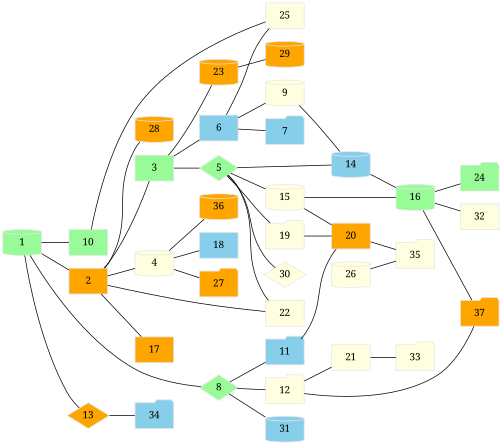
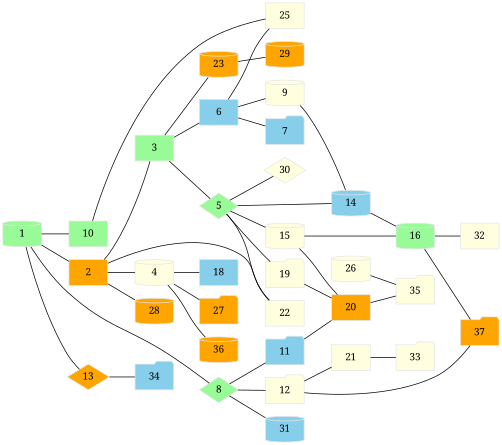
node "24": removed
node "17": removed
